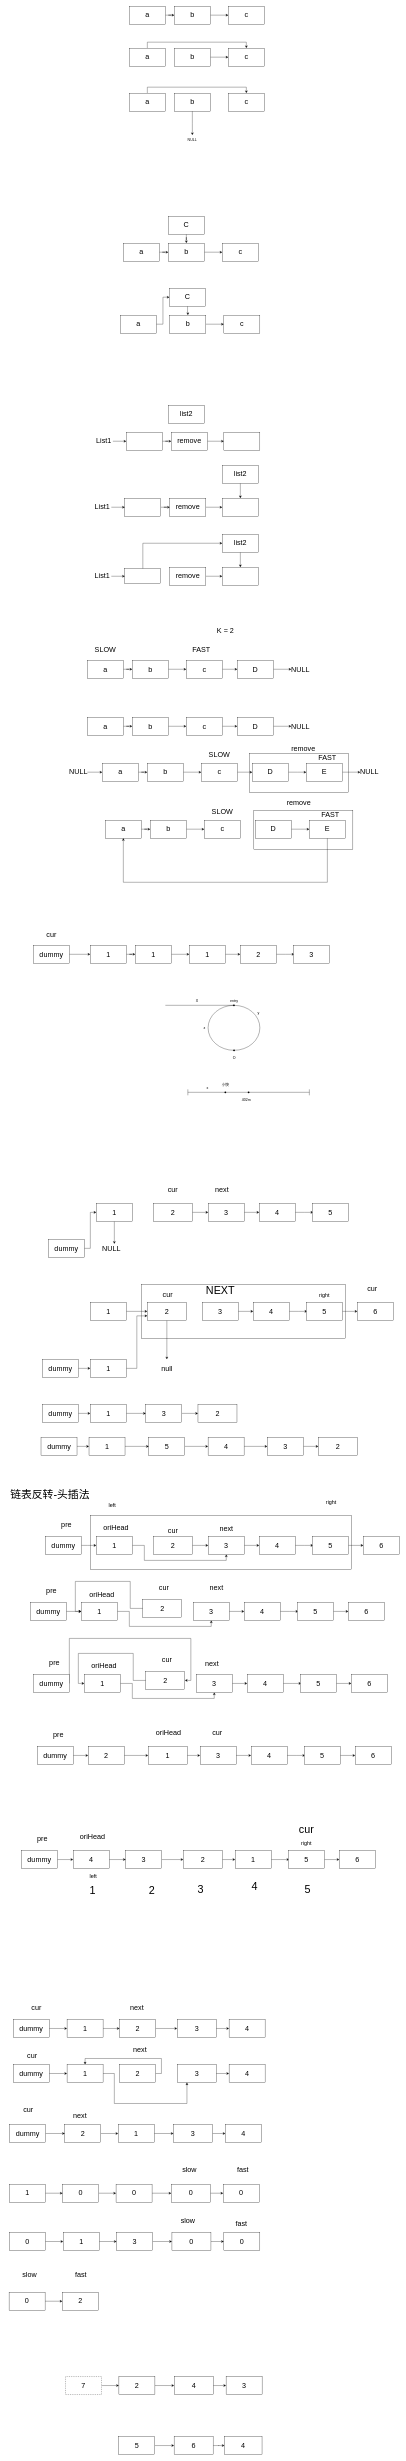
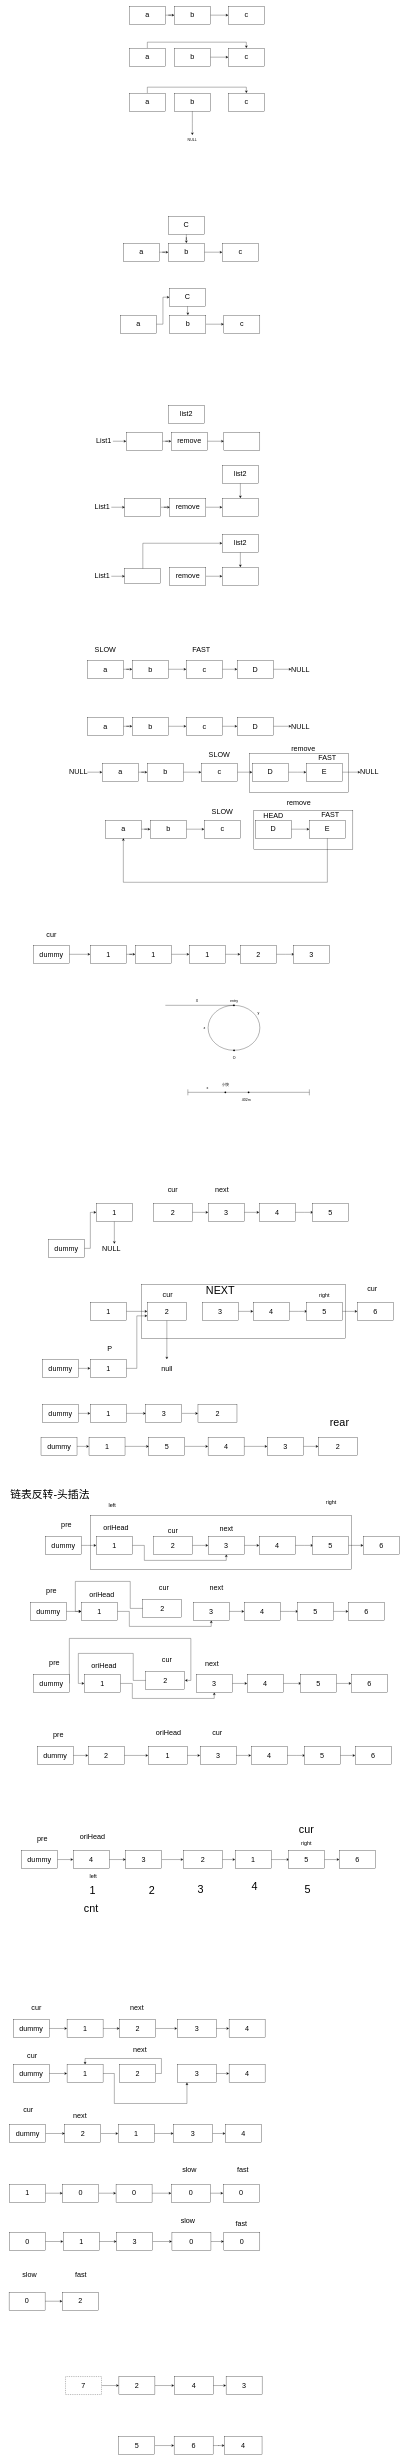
node "K = 2": removed
node "HEAD": added
node "P": added
node "rear": added
node "cnt": added
